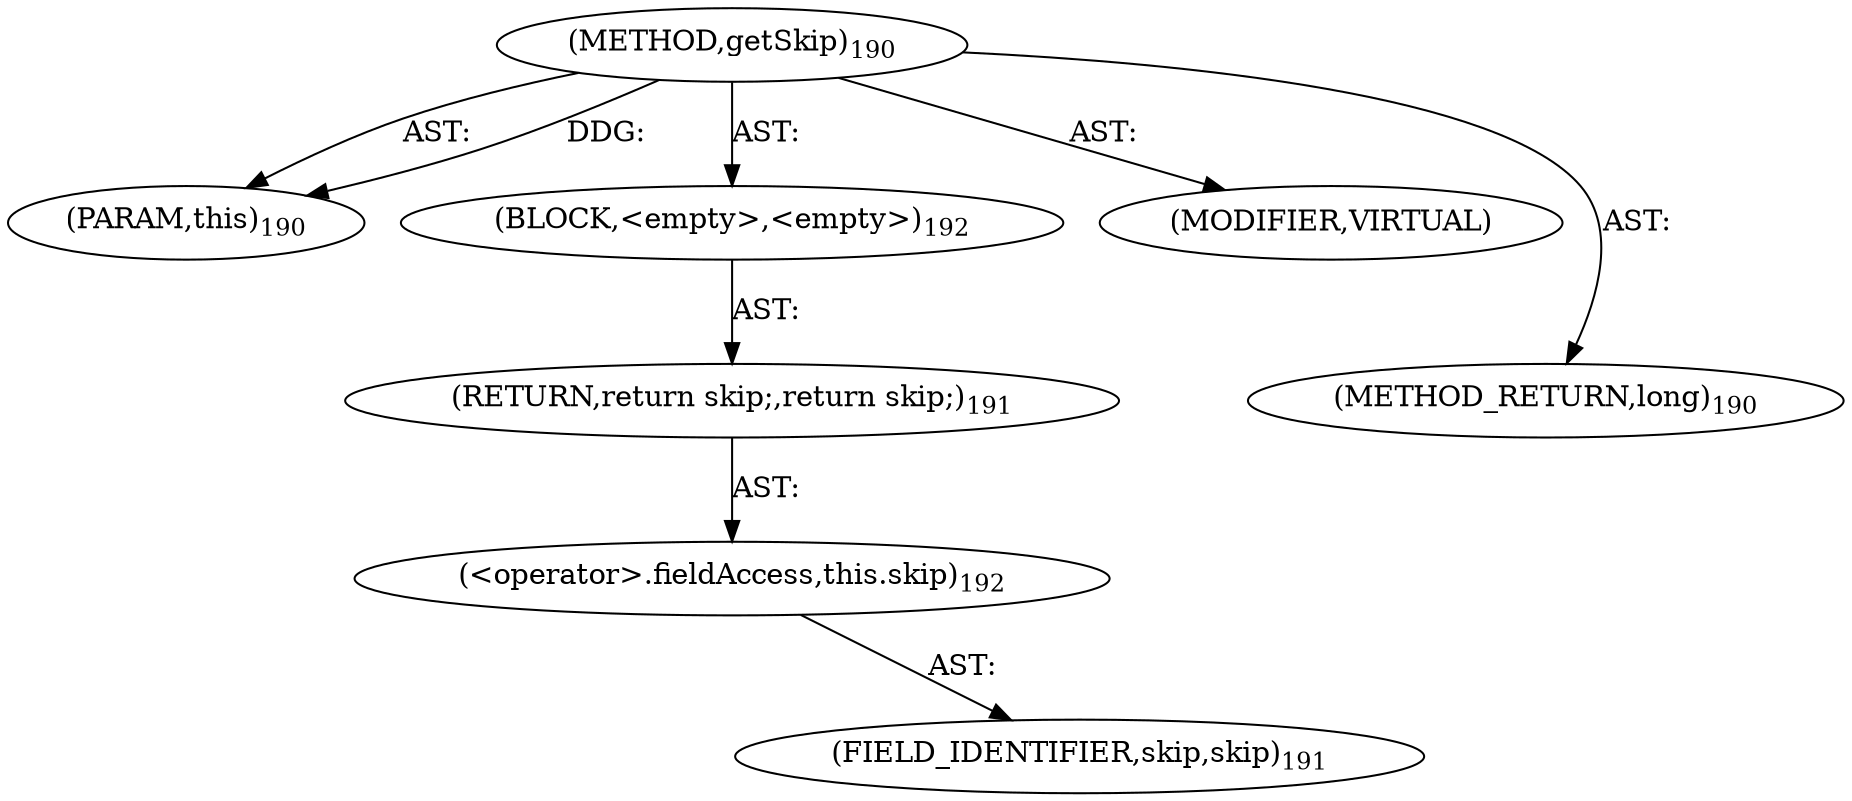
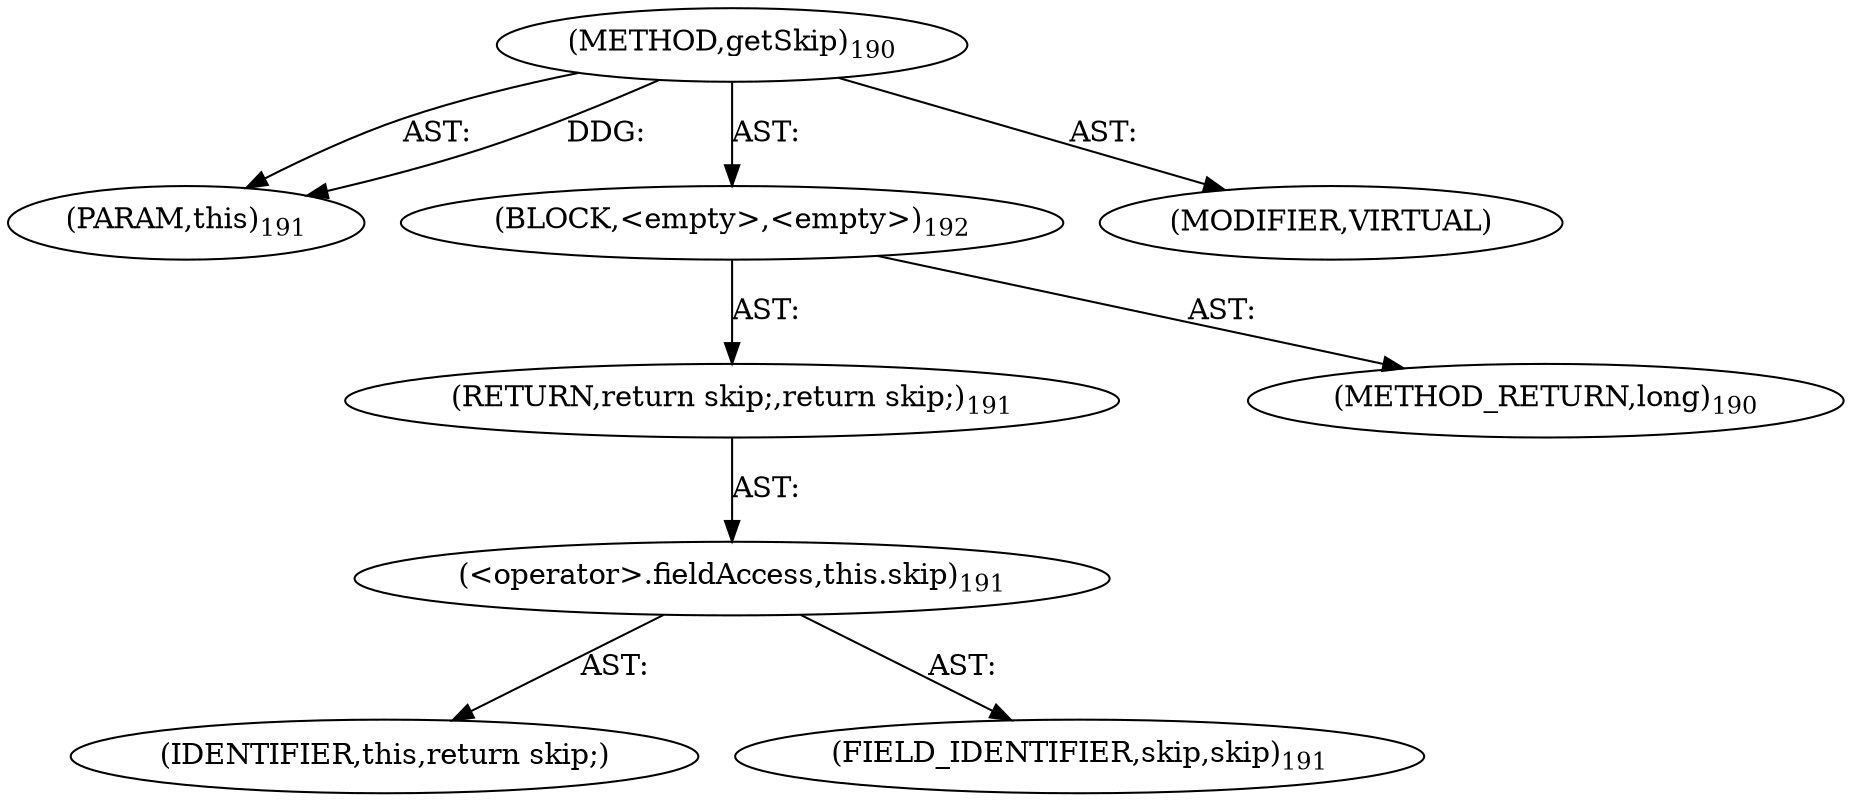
edge "(METHOD,getSkip)" -> "(METHOD_RETURN,long)": now "(BLOCK,<empty>,<empty>)" -> "(METHOD_RETURN,long)"
node "(PARAM,this)": text "190" -> "191"
node "(<operator>.fieldAccess,this.skip)": text "192" -> "191"
node "(IDENTIFIER,this,return skip;)": added
